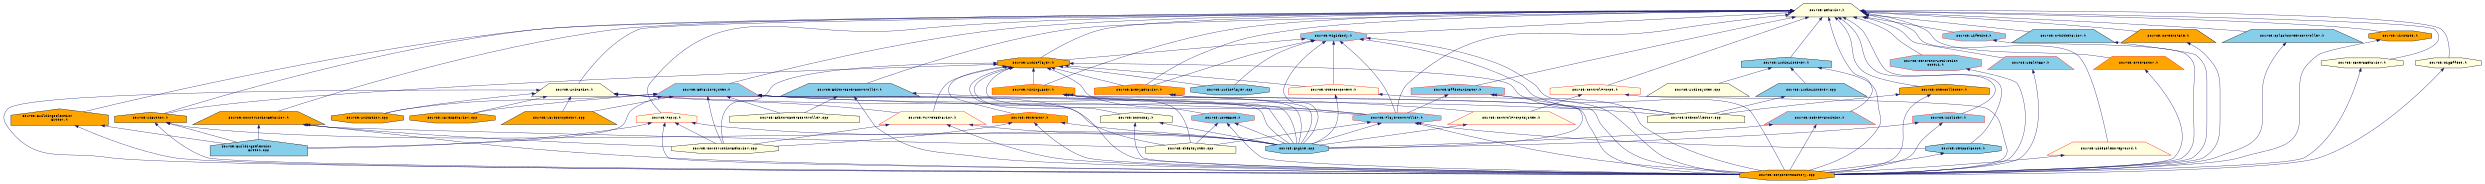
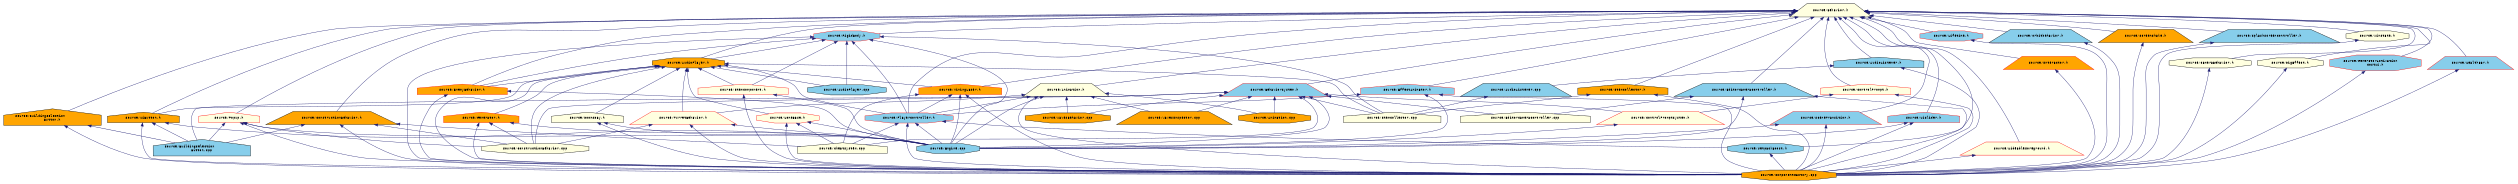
node "Source/WinState.h": fillcolor orange -> lightyellow
node "Source/AudioSystem.cpp": removed
node "Source/HomeBase.h": fillcolor skyblue -> lightyellow
